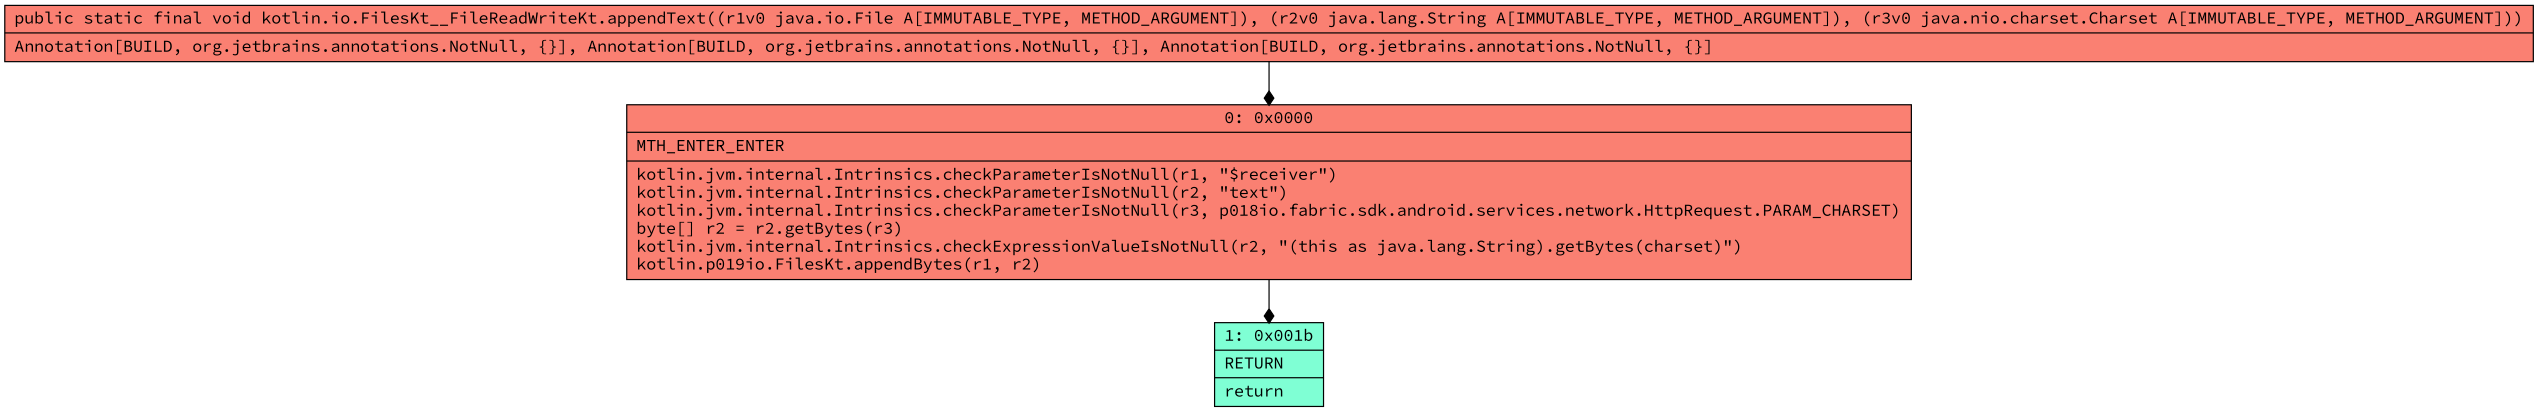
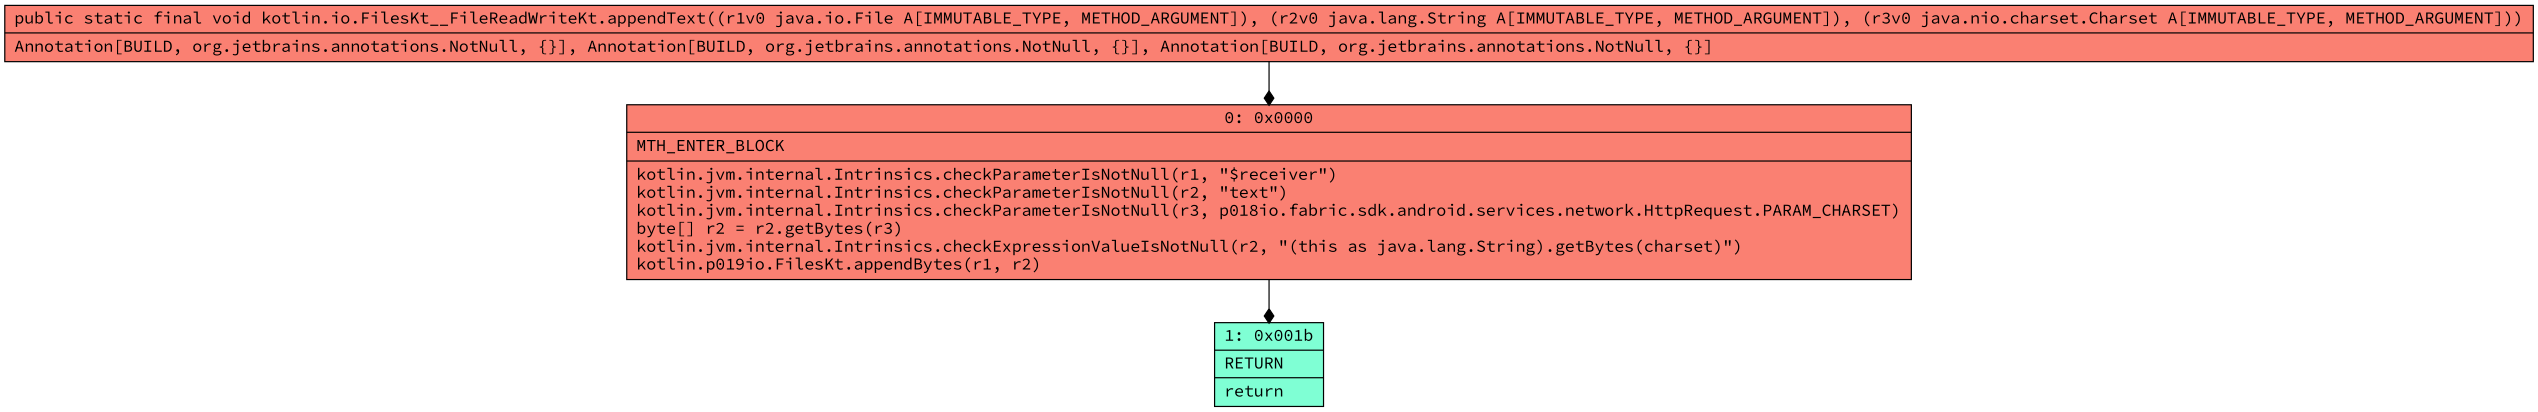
node "0: 0x0000": text "MTH_ENTER_ENTER" -> "MTH_ENTER_BLOCK"
